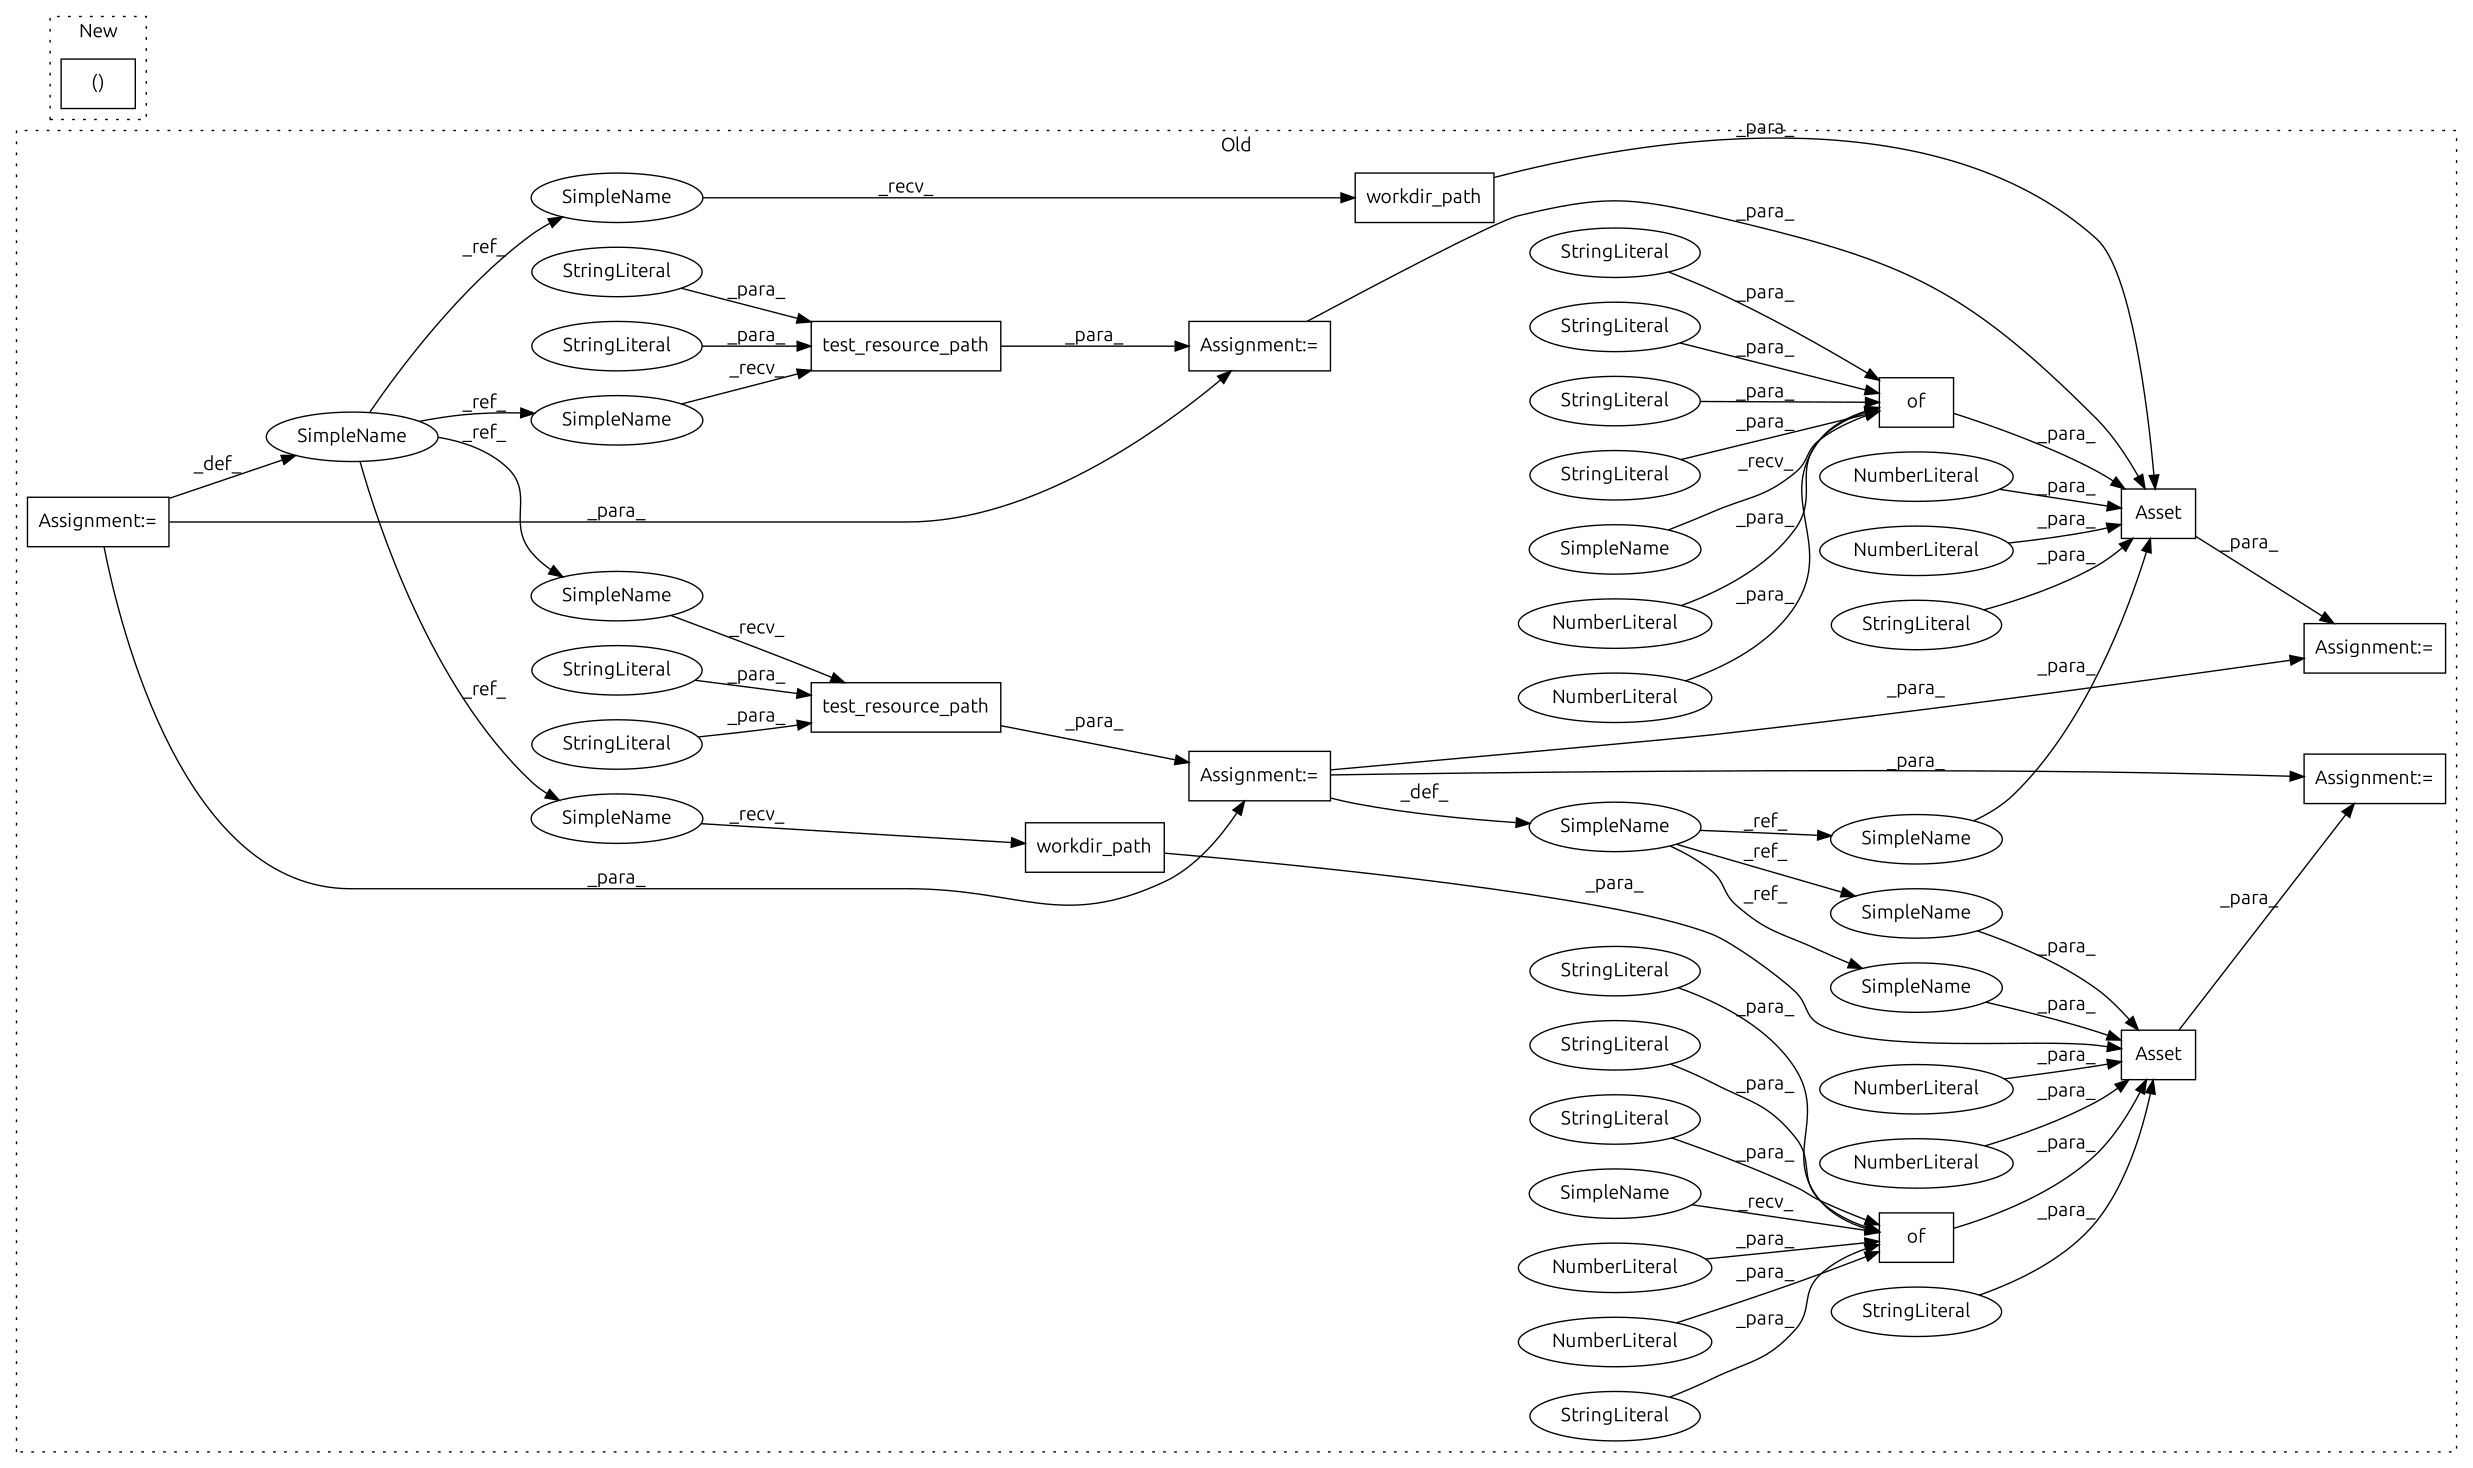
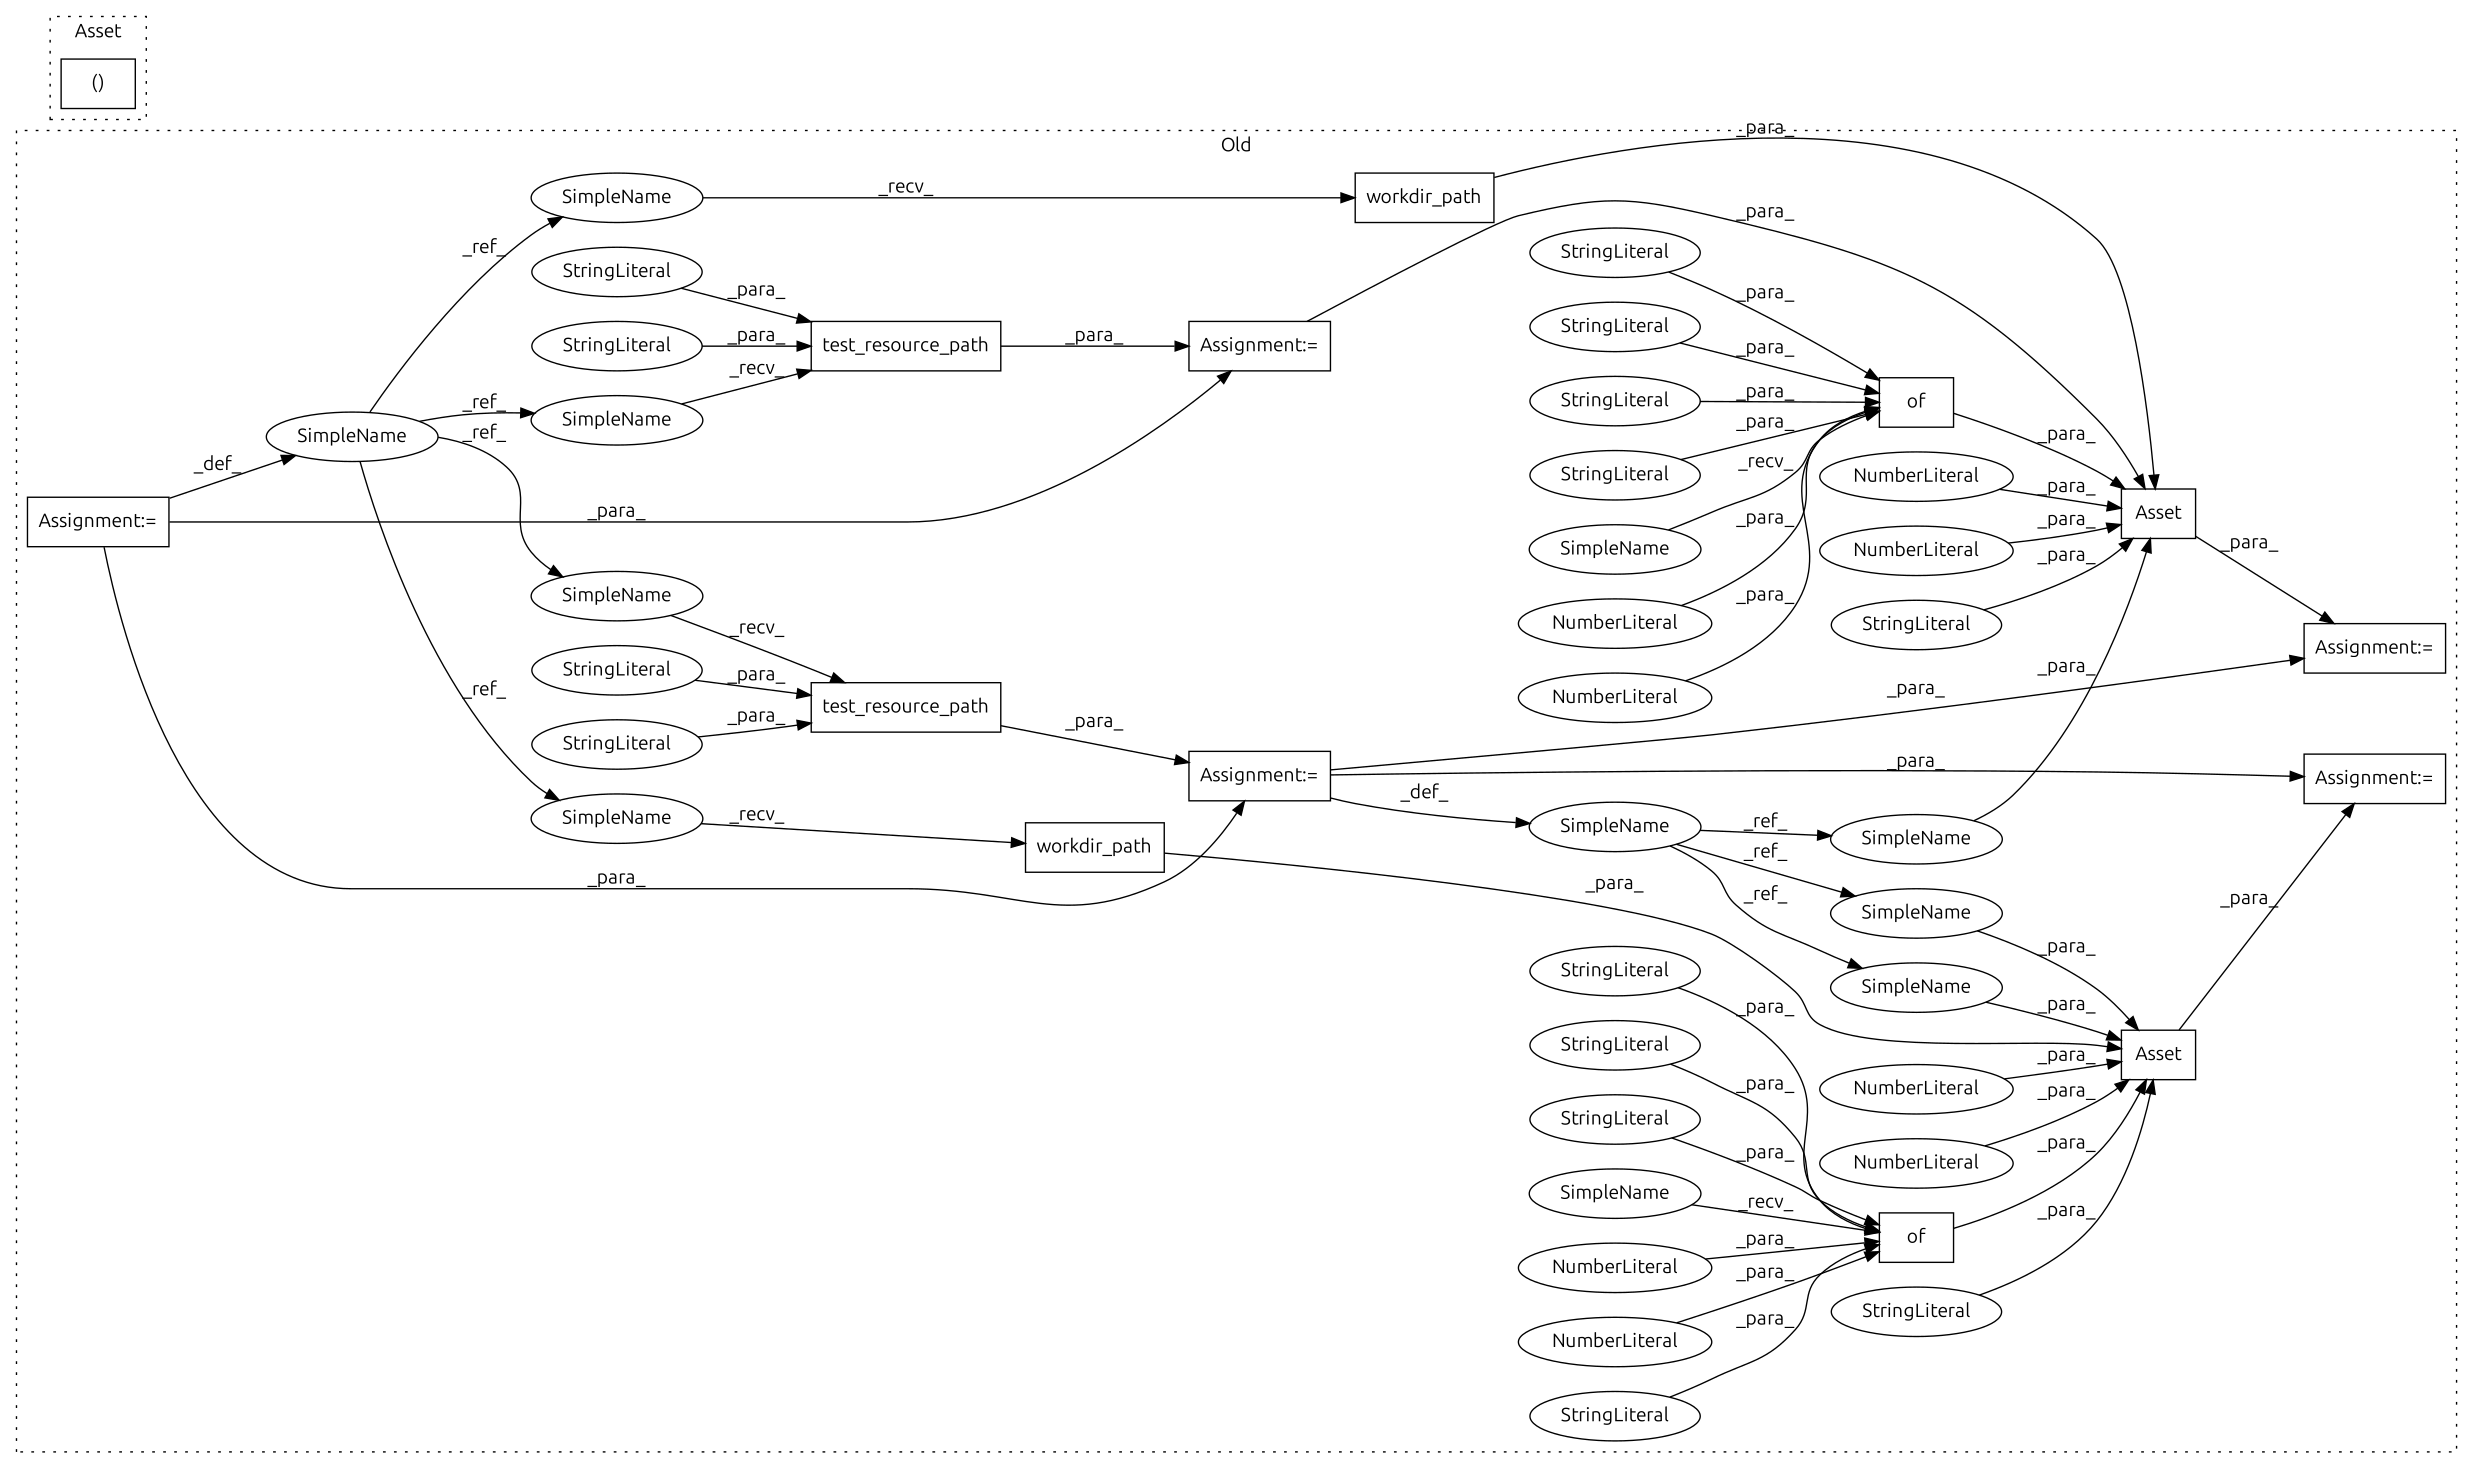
cluster "New": label "New" -> "Asset"
